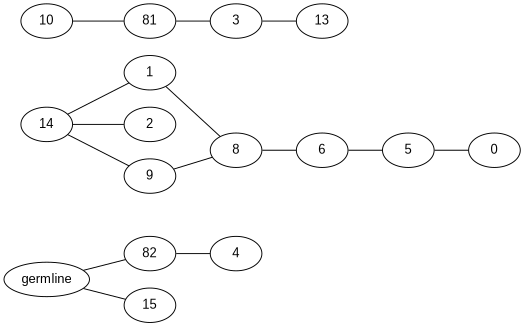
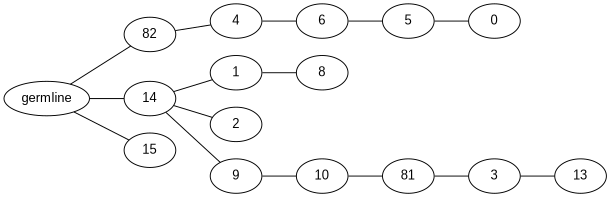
edge "germline" -- "14": added
edge "8" -- "6": now "4" -- "6"
edge "8" -- "9": now "10" -- "9"
